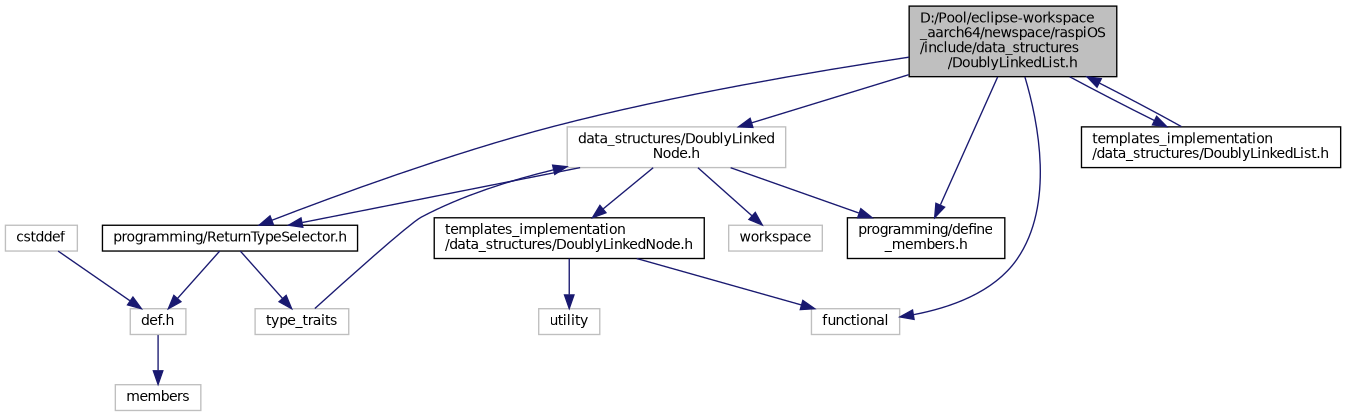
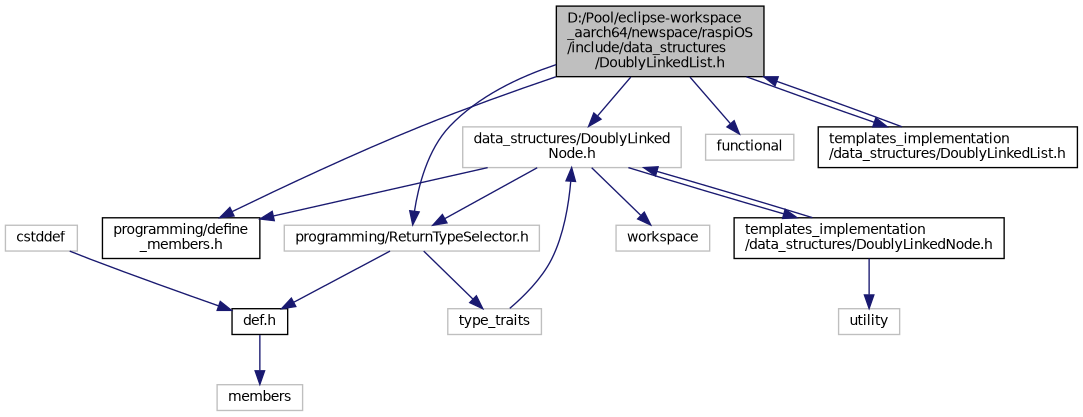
node "programming/ReturnTypeSelector.h": color black -> grey75
edge "templates_implementation /data_structures/DoublyLinkedNode.h" -> "functional": now "templates_implementation /data_structures/DoublyLinkedNode.h" -> "data_structures/DoublyLinked Node.h"
node "def.h": color grey75 -> black
